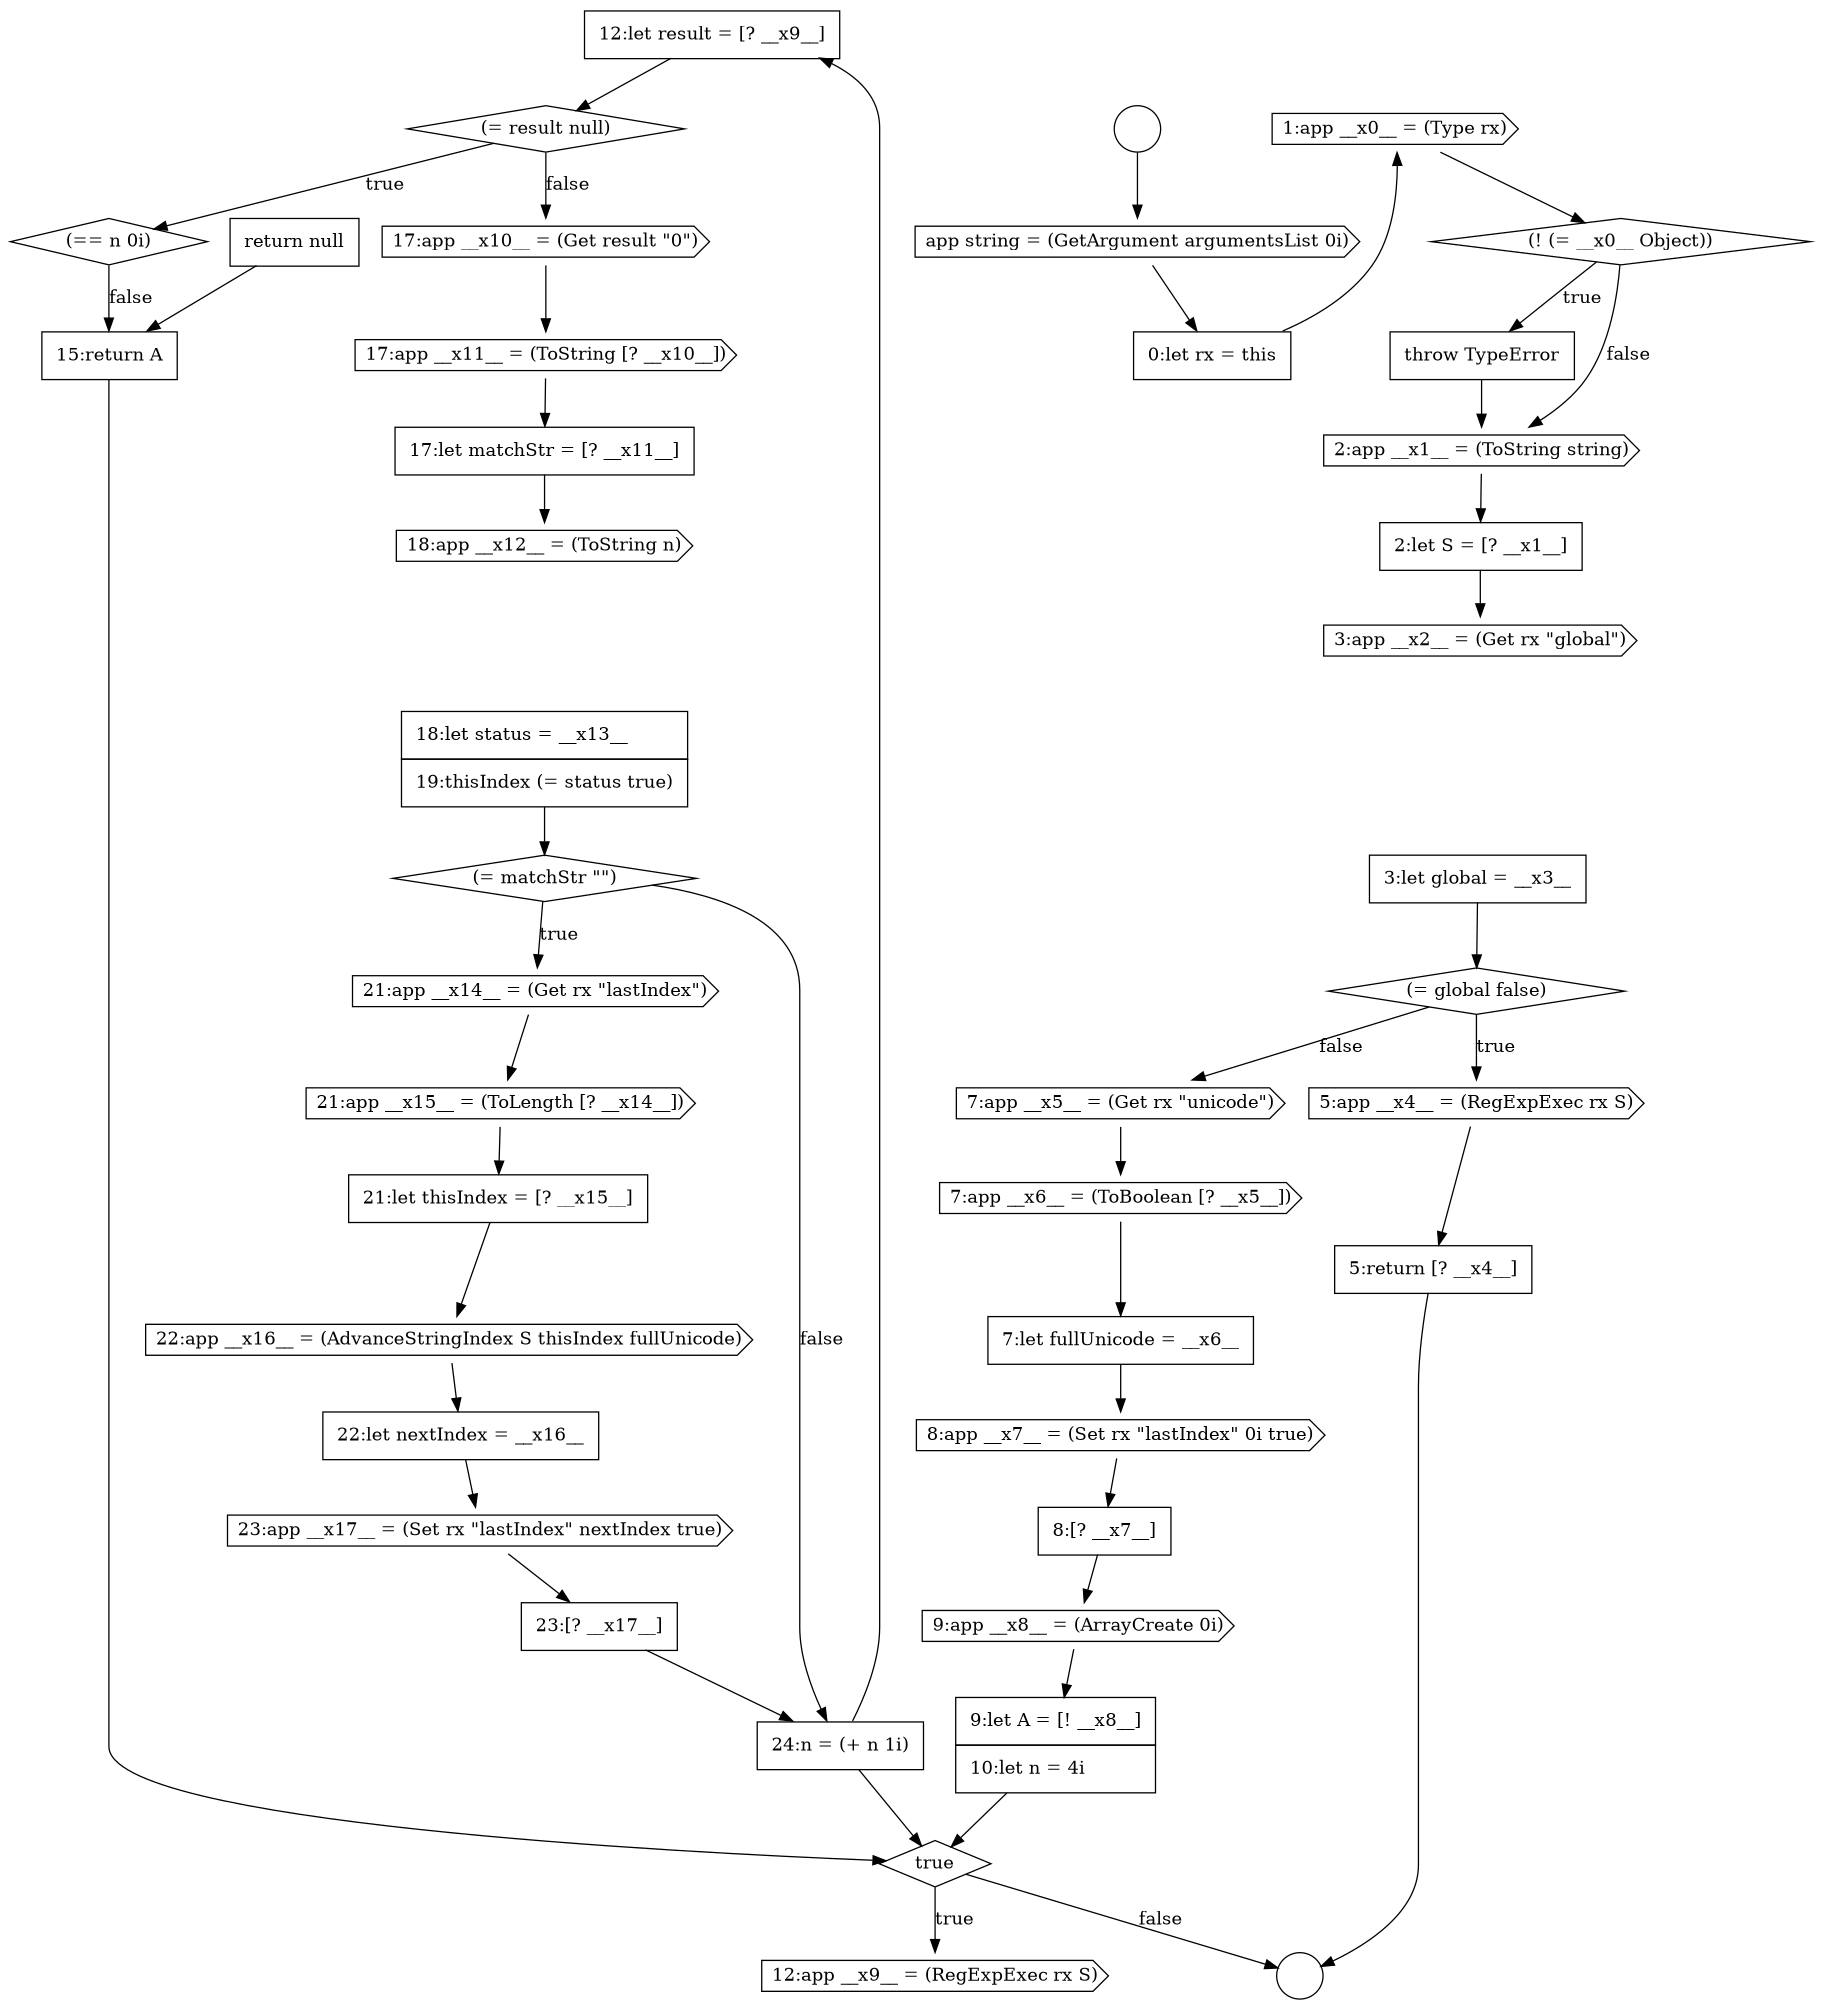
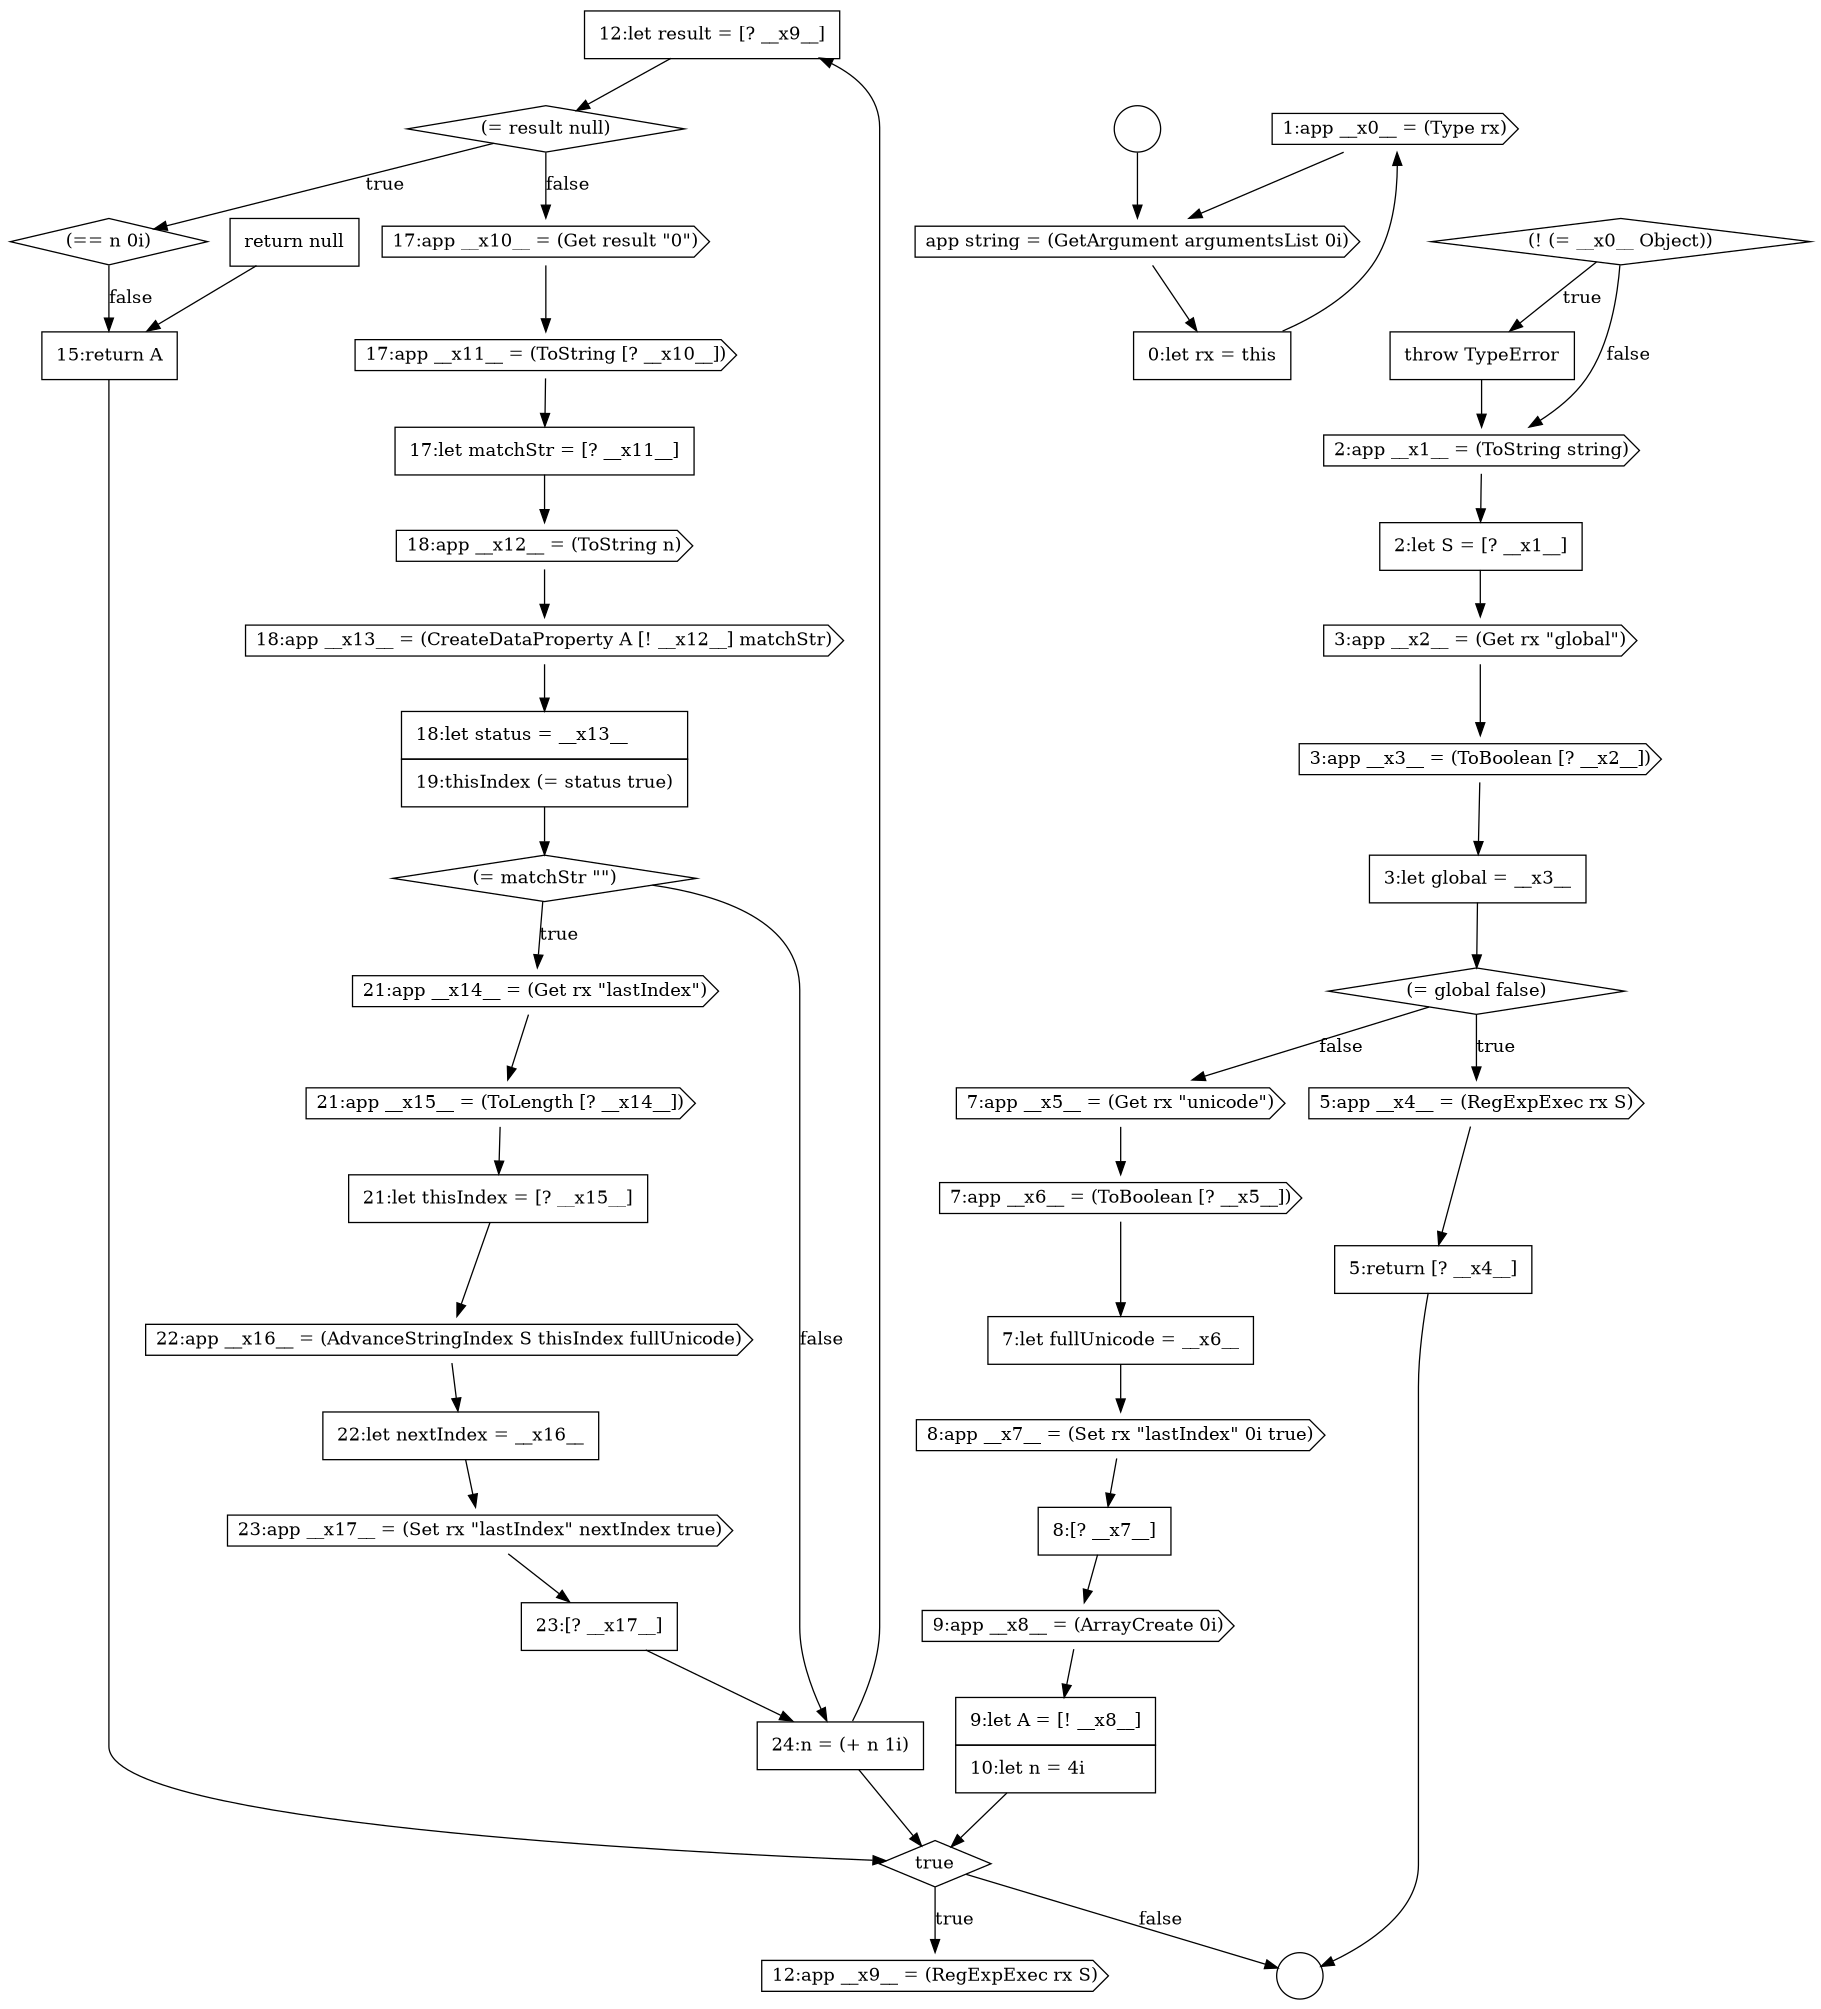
edge "1:app __x0__ = (Type rx)" -> "(! (= __x0__ Object))": now "1:app __x0__ = (Type rx)" -> "app string = (GetArgument argumentsList 0i)"
node "18:app __x13__ = (CreateDataProperty A [! __x12__] matchStr)": added
node "3:app __x3__ = (ToBoolean [? __x2__])": added
